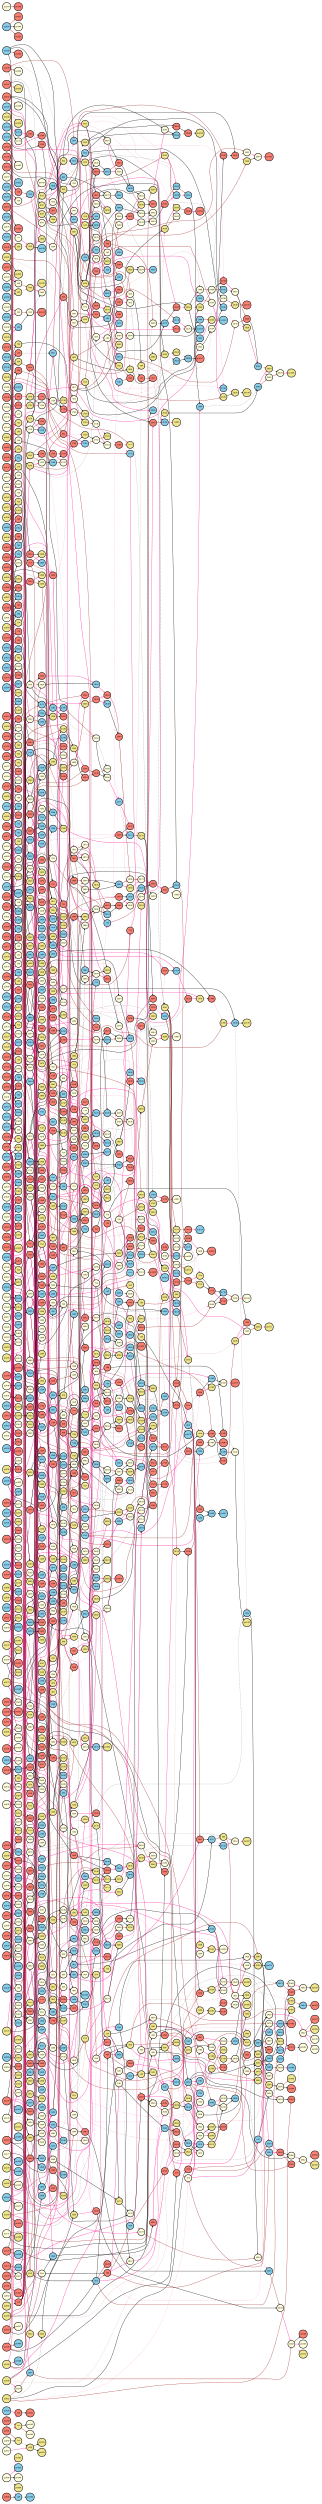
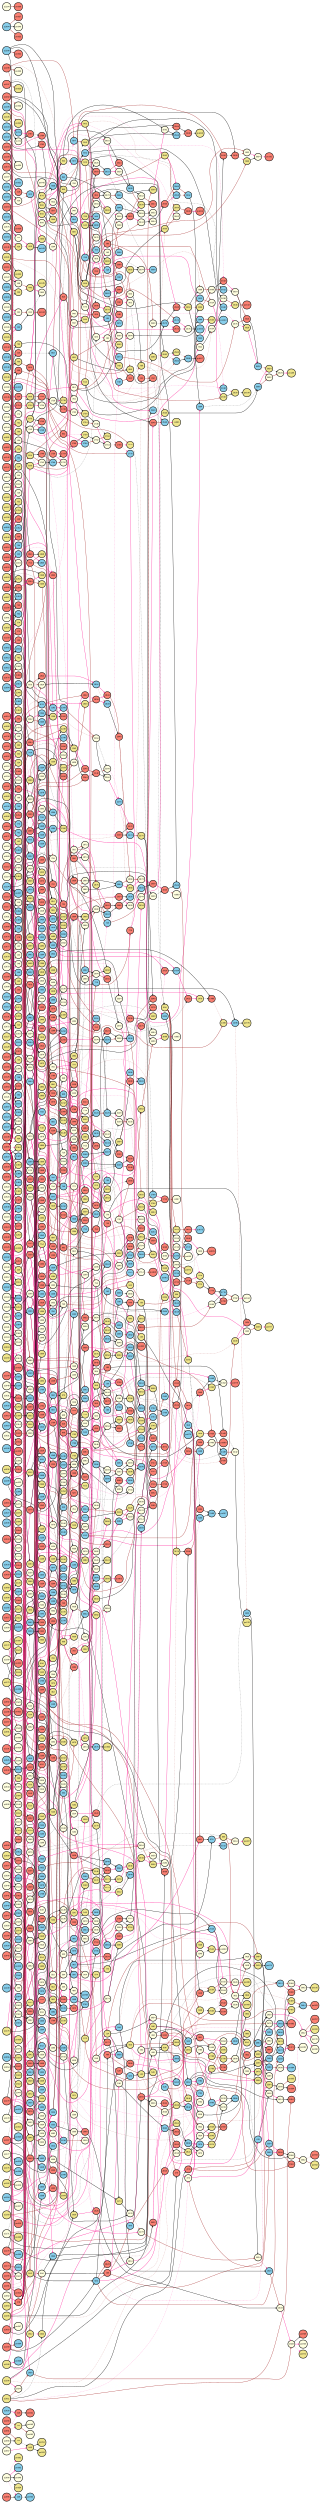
edge "1516" -> "972": now "966" -> "972"
node "520": fillcolor lightyellow -> salmon
